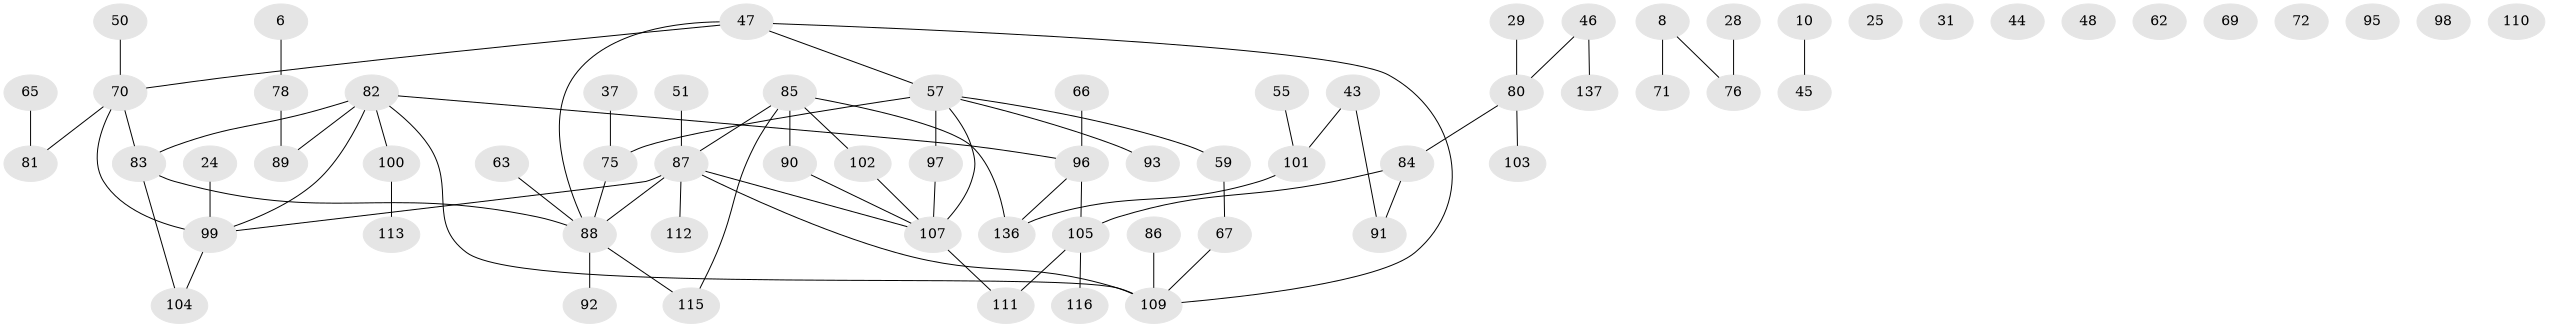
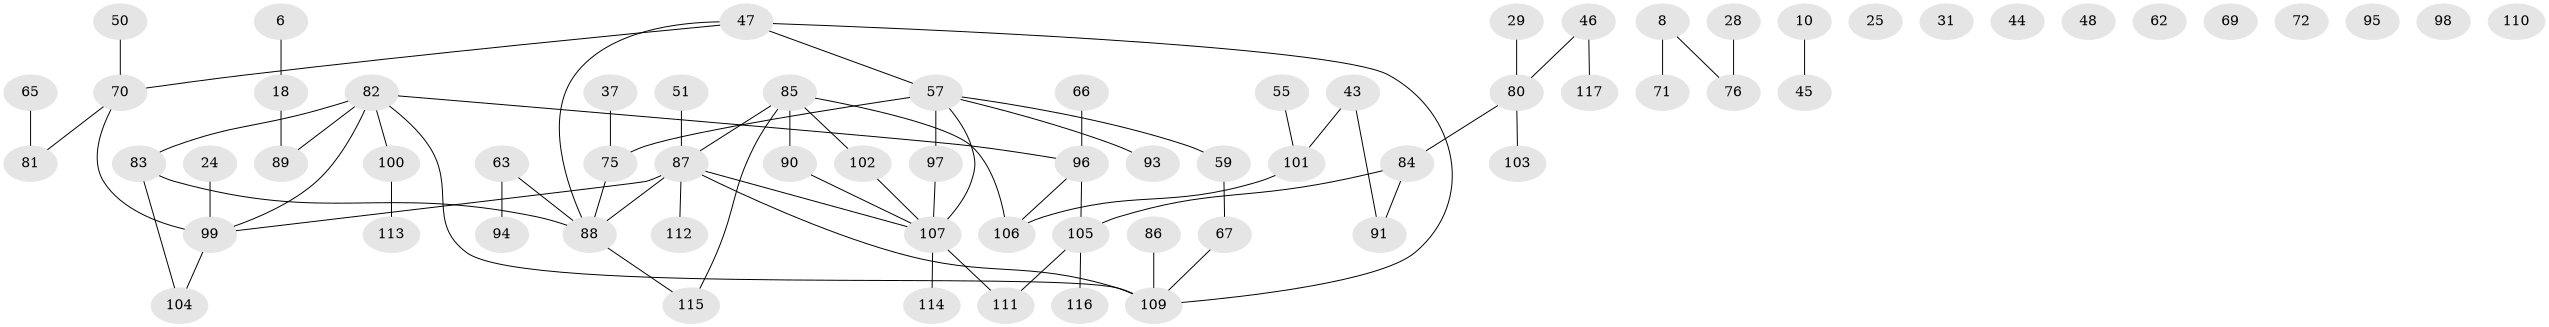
node "78": label "78" -> "18"
node "137": label "137" -> "117"
edge "70" -- "83": removed
node "94": added
node "136": label "136" -> "106"
node "92": removed
node "114": added
